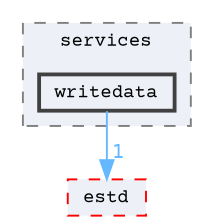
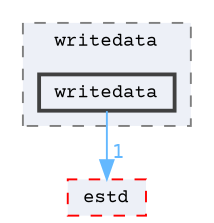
cluster "services": label "services" -> "writedata"
